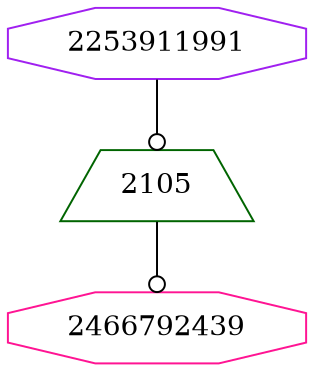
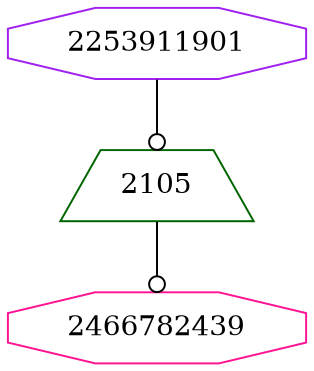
node "2253911991": label "2253911991" -> "2253911901"
node "2466792439": label "2466792439" -> "2466782439"
